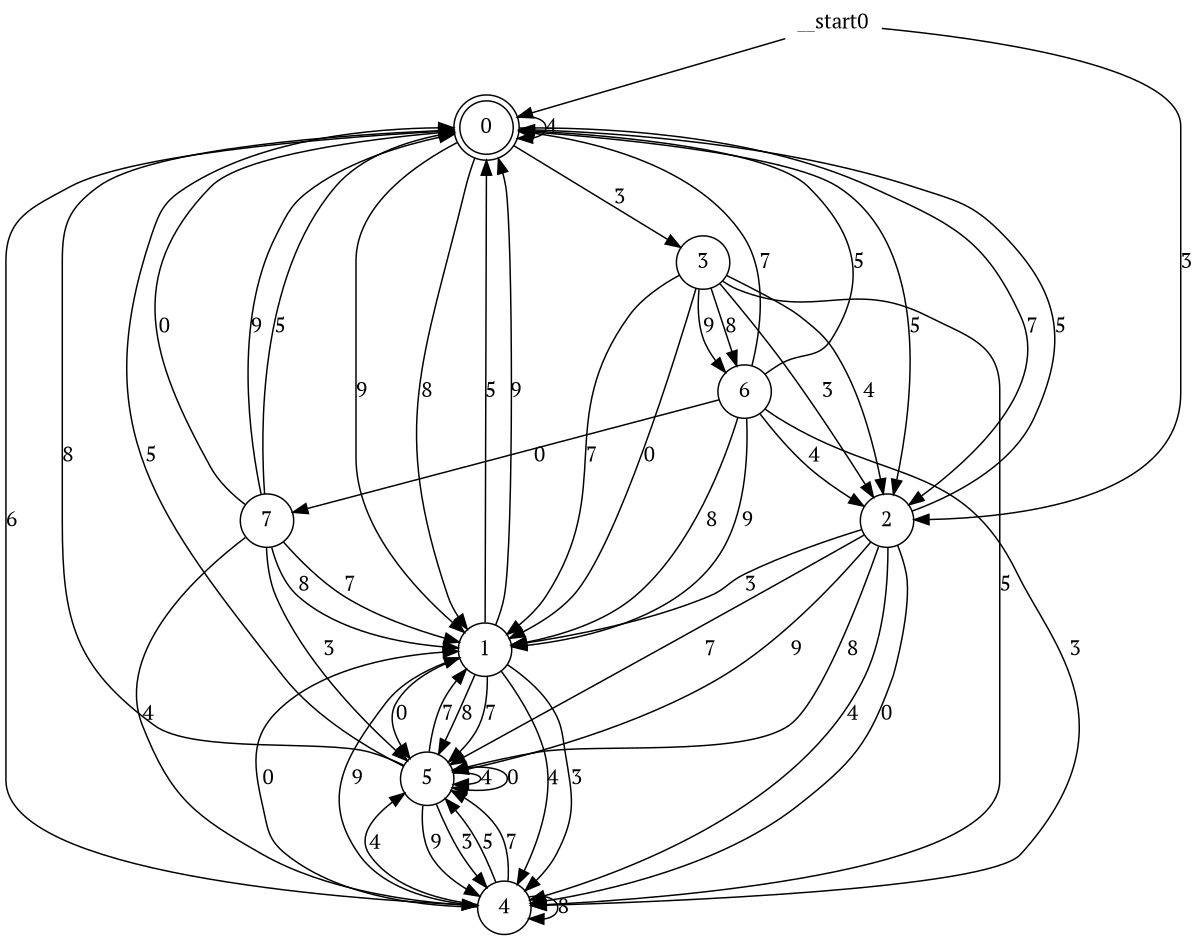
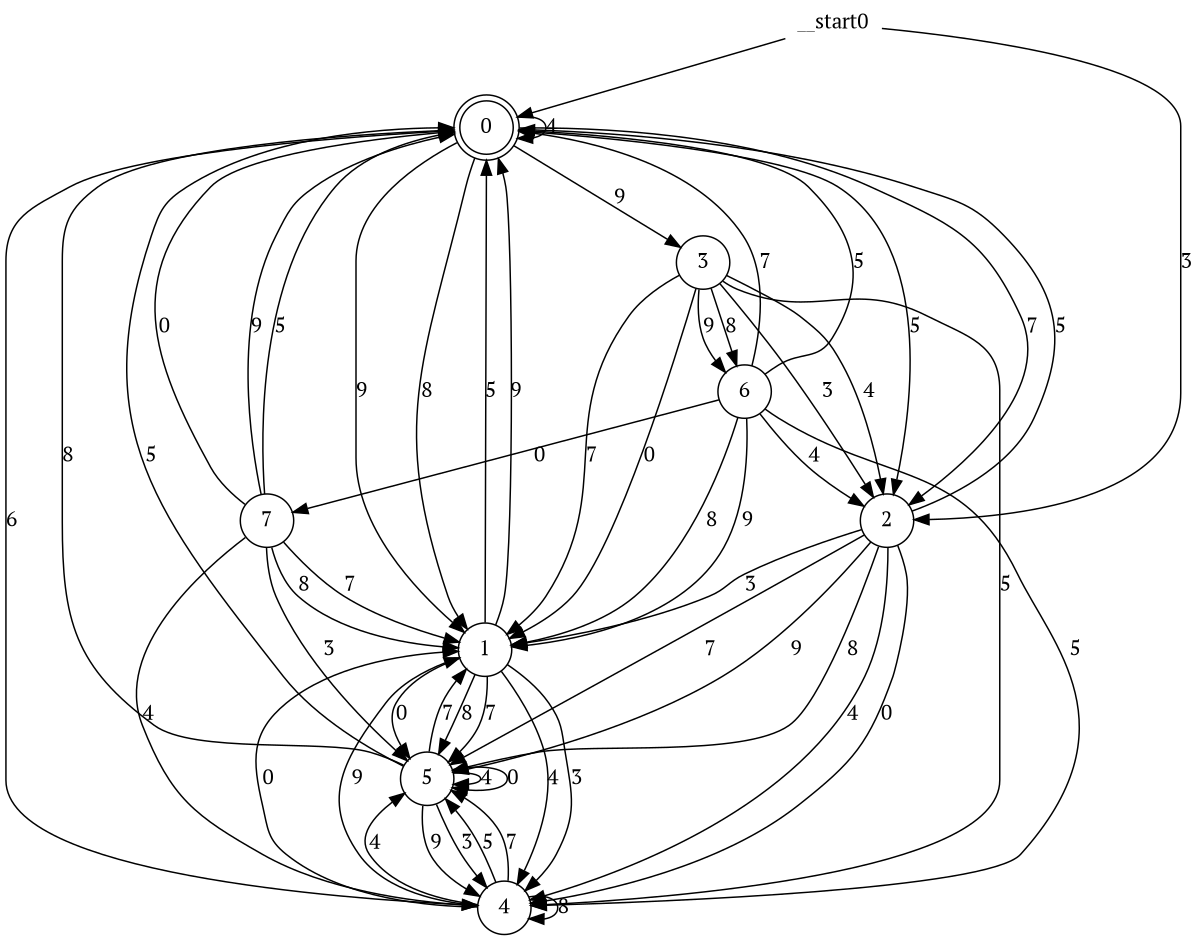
edge "0" -> "3": label "3" -> "9"
edge "6" -> "4": label "3" -> "5"
